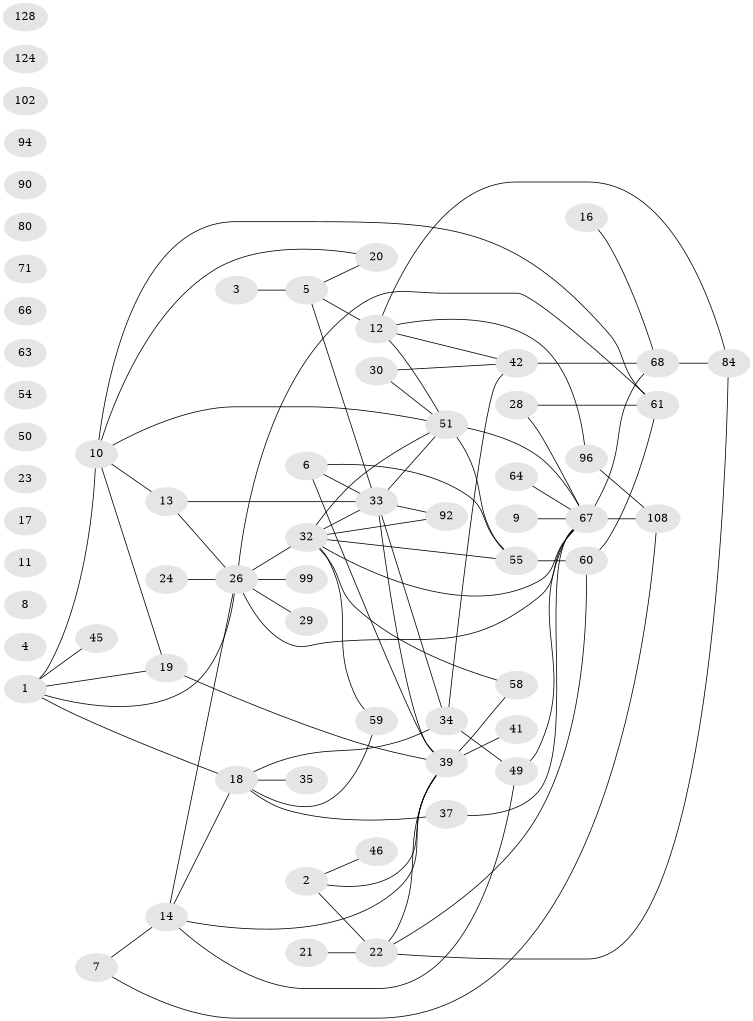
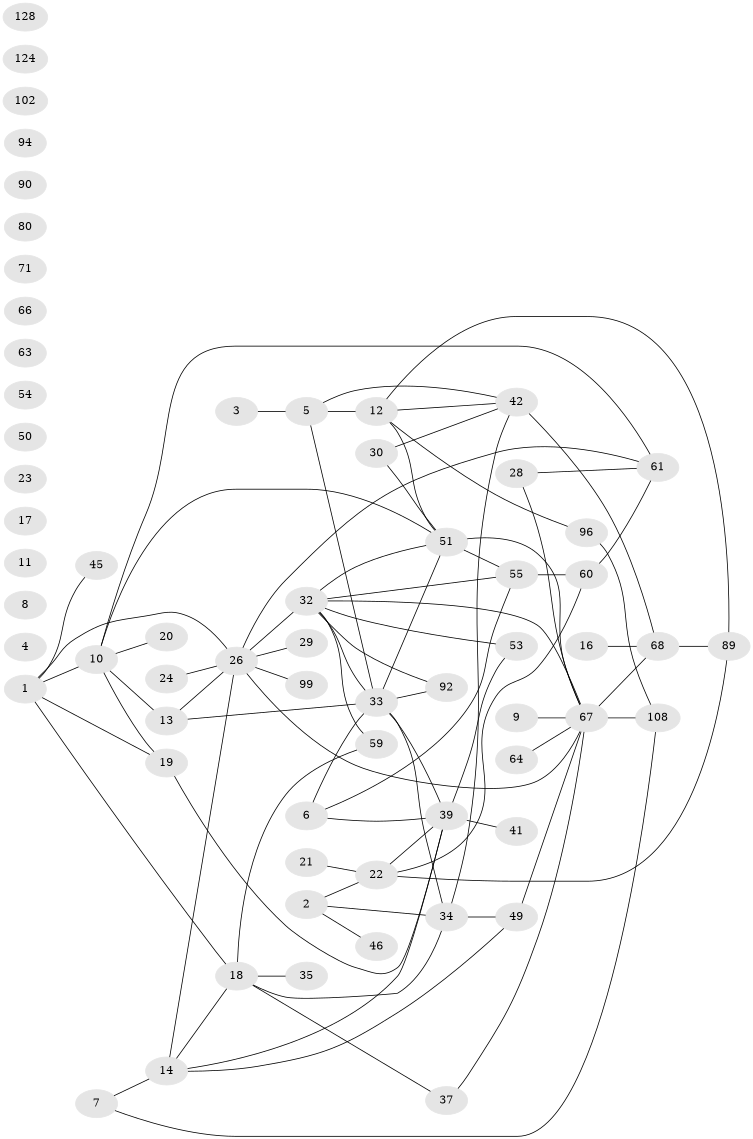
edge "20" -- "5": now "42" -- "5"
node "84": label "84" -> "89"
node "58": label "58" -> "53"
edge "39" -- "2": now "34" -- "2"
